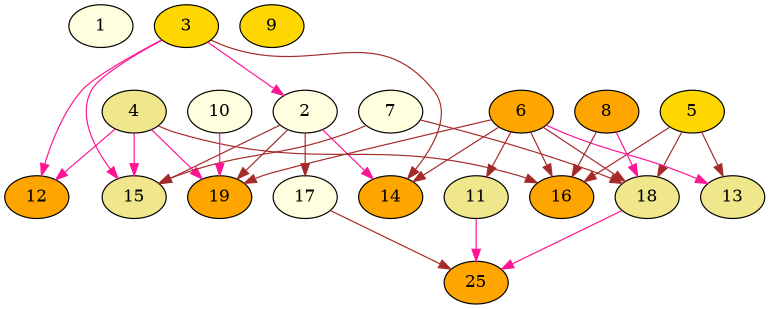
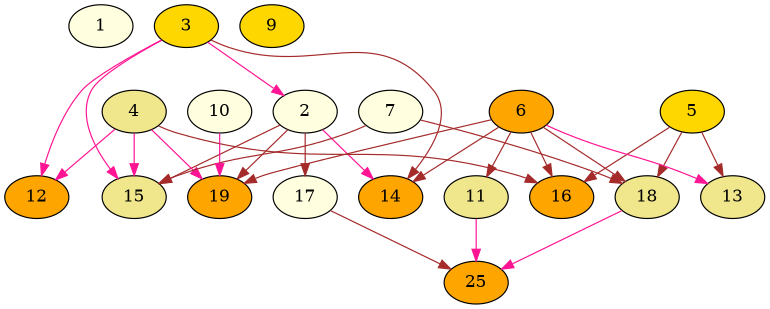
node "8": removed
